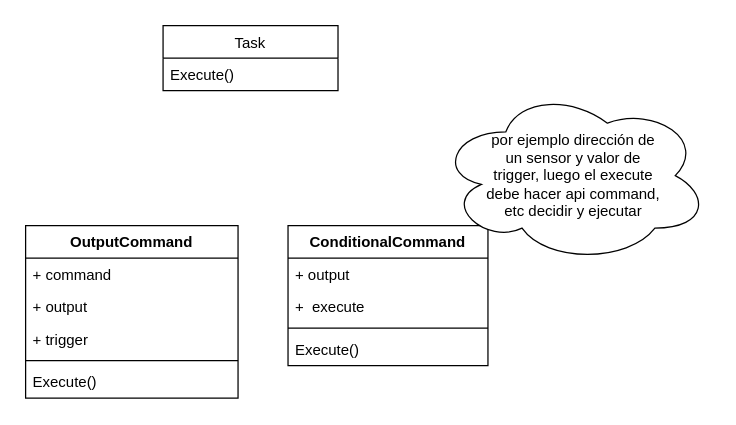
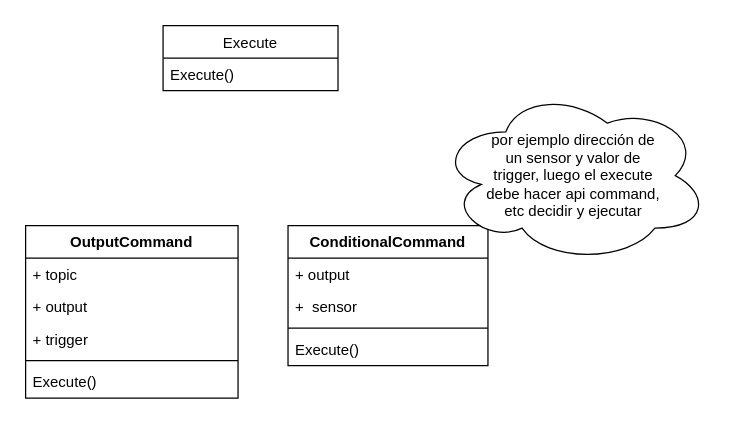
node "Task": label "Task" -> "Execute"
node "+ command": label "+ command" -> "+ topic"
node "+ execute": label "+ execute" -> "+ sensor"
